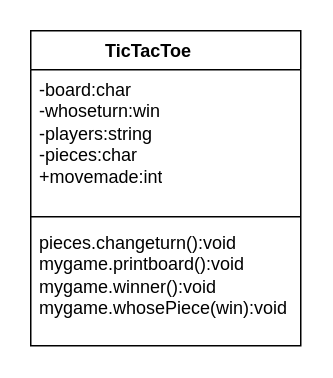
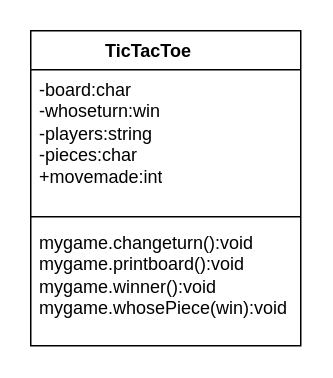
node "pieces.changeturn():void mygame.printboard():void mygame.winner():void mygame.whosePiece(win):void": label "pieces.changeturn():void mygame.printboard():void mygame.winner():void mygame.whosePiece(win):void" -> "mygame.changeturn():void mygame.printboard():void mygame.winner():void mygame.whosePiece(win):void"
